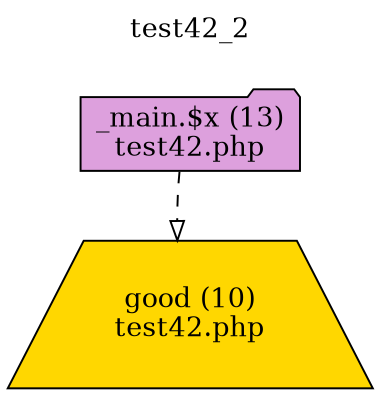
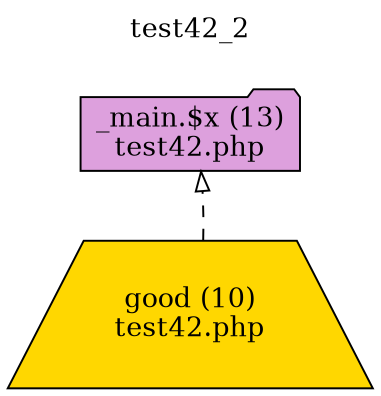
edge "_main.$x (13) test42.php" -> "good (10) test42.php": reversed
